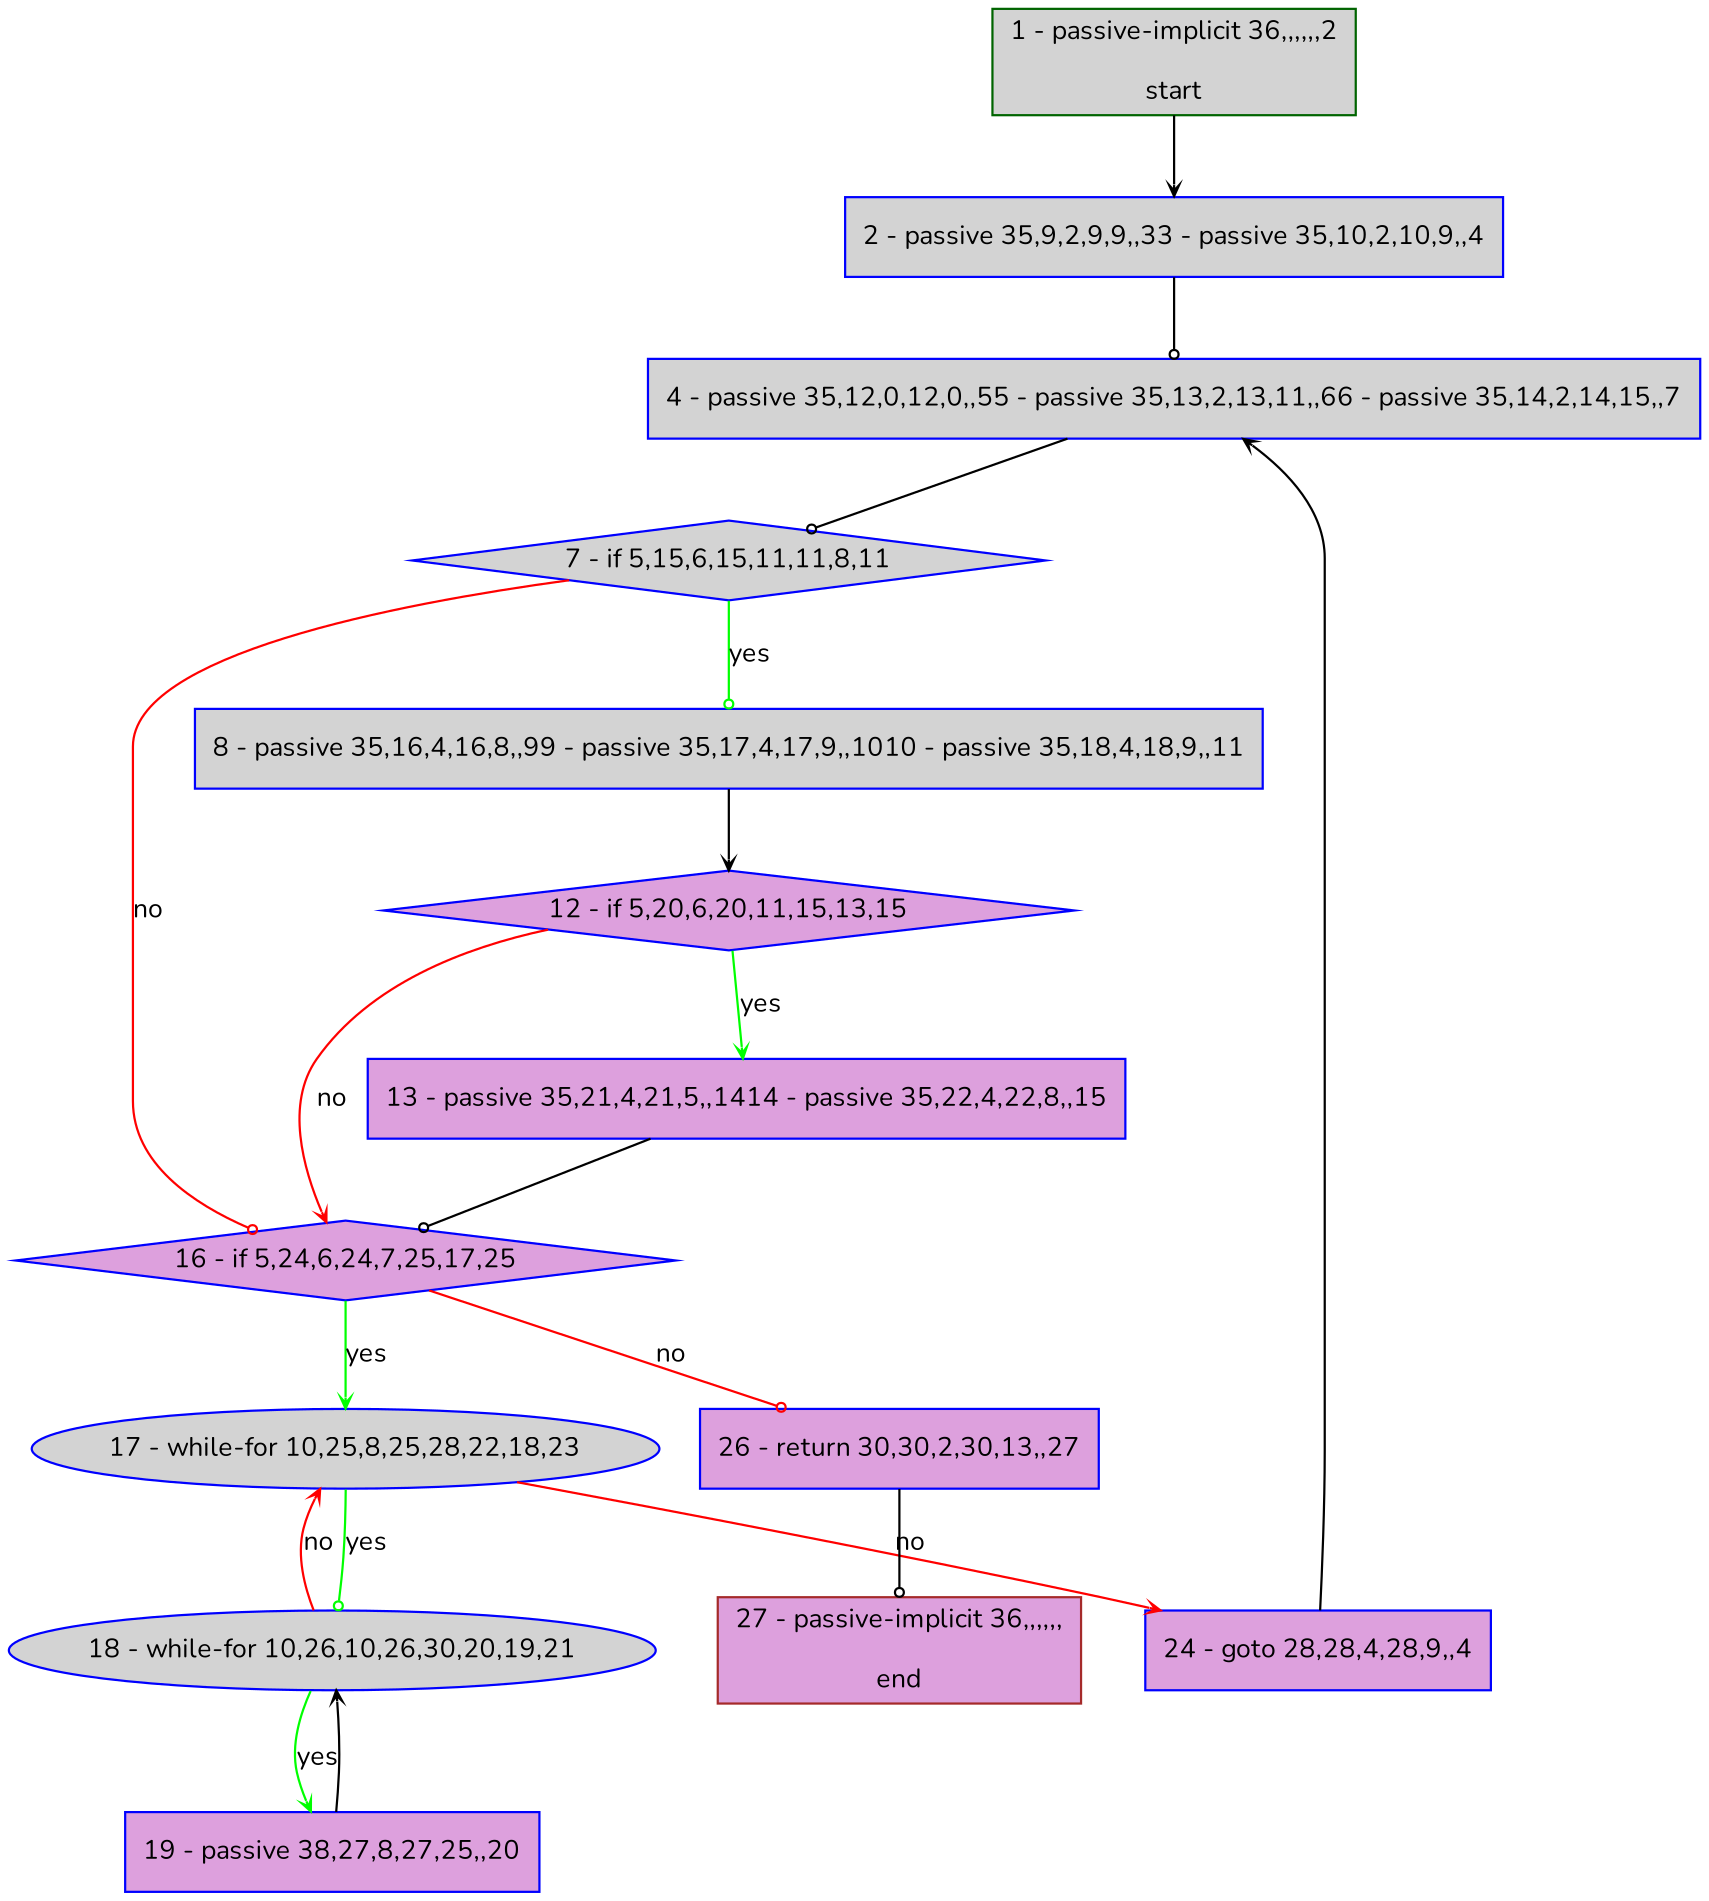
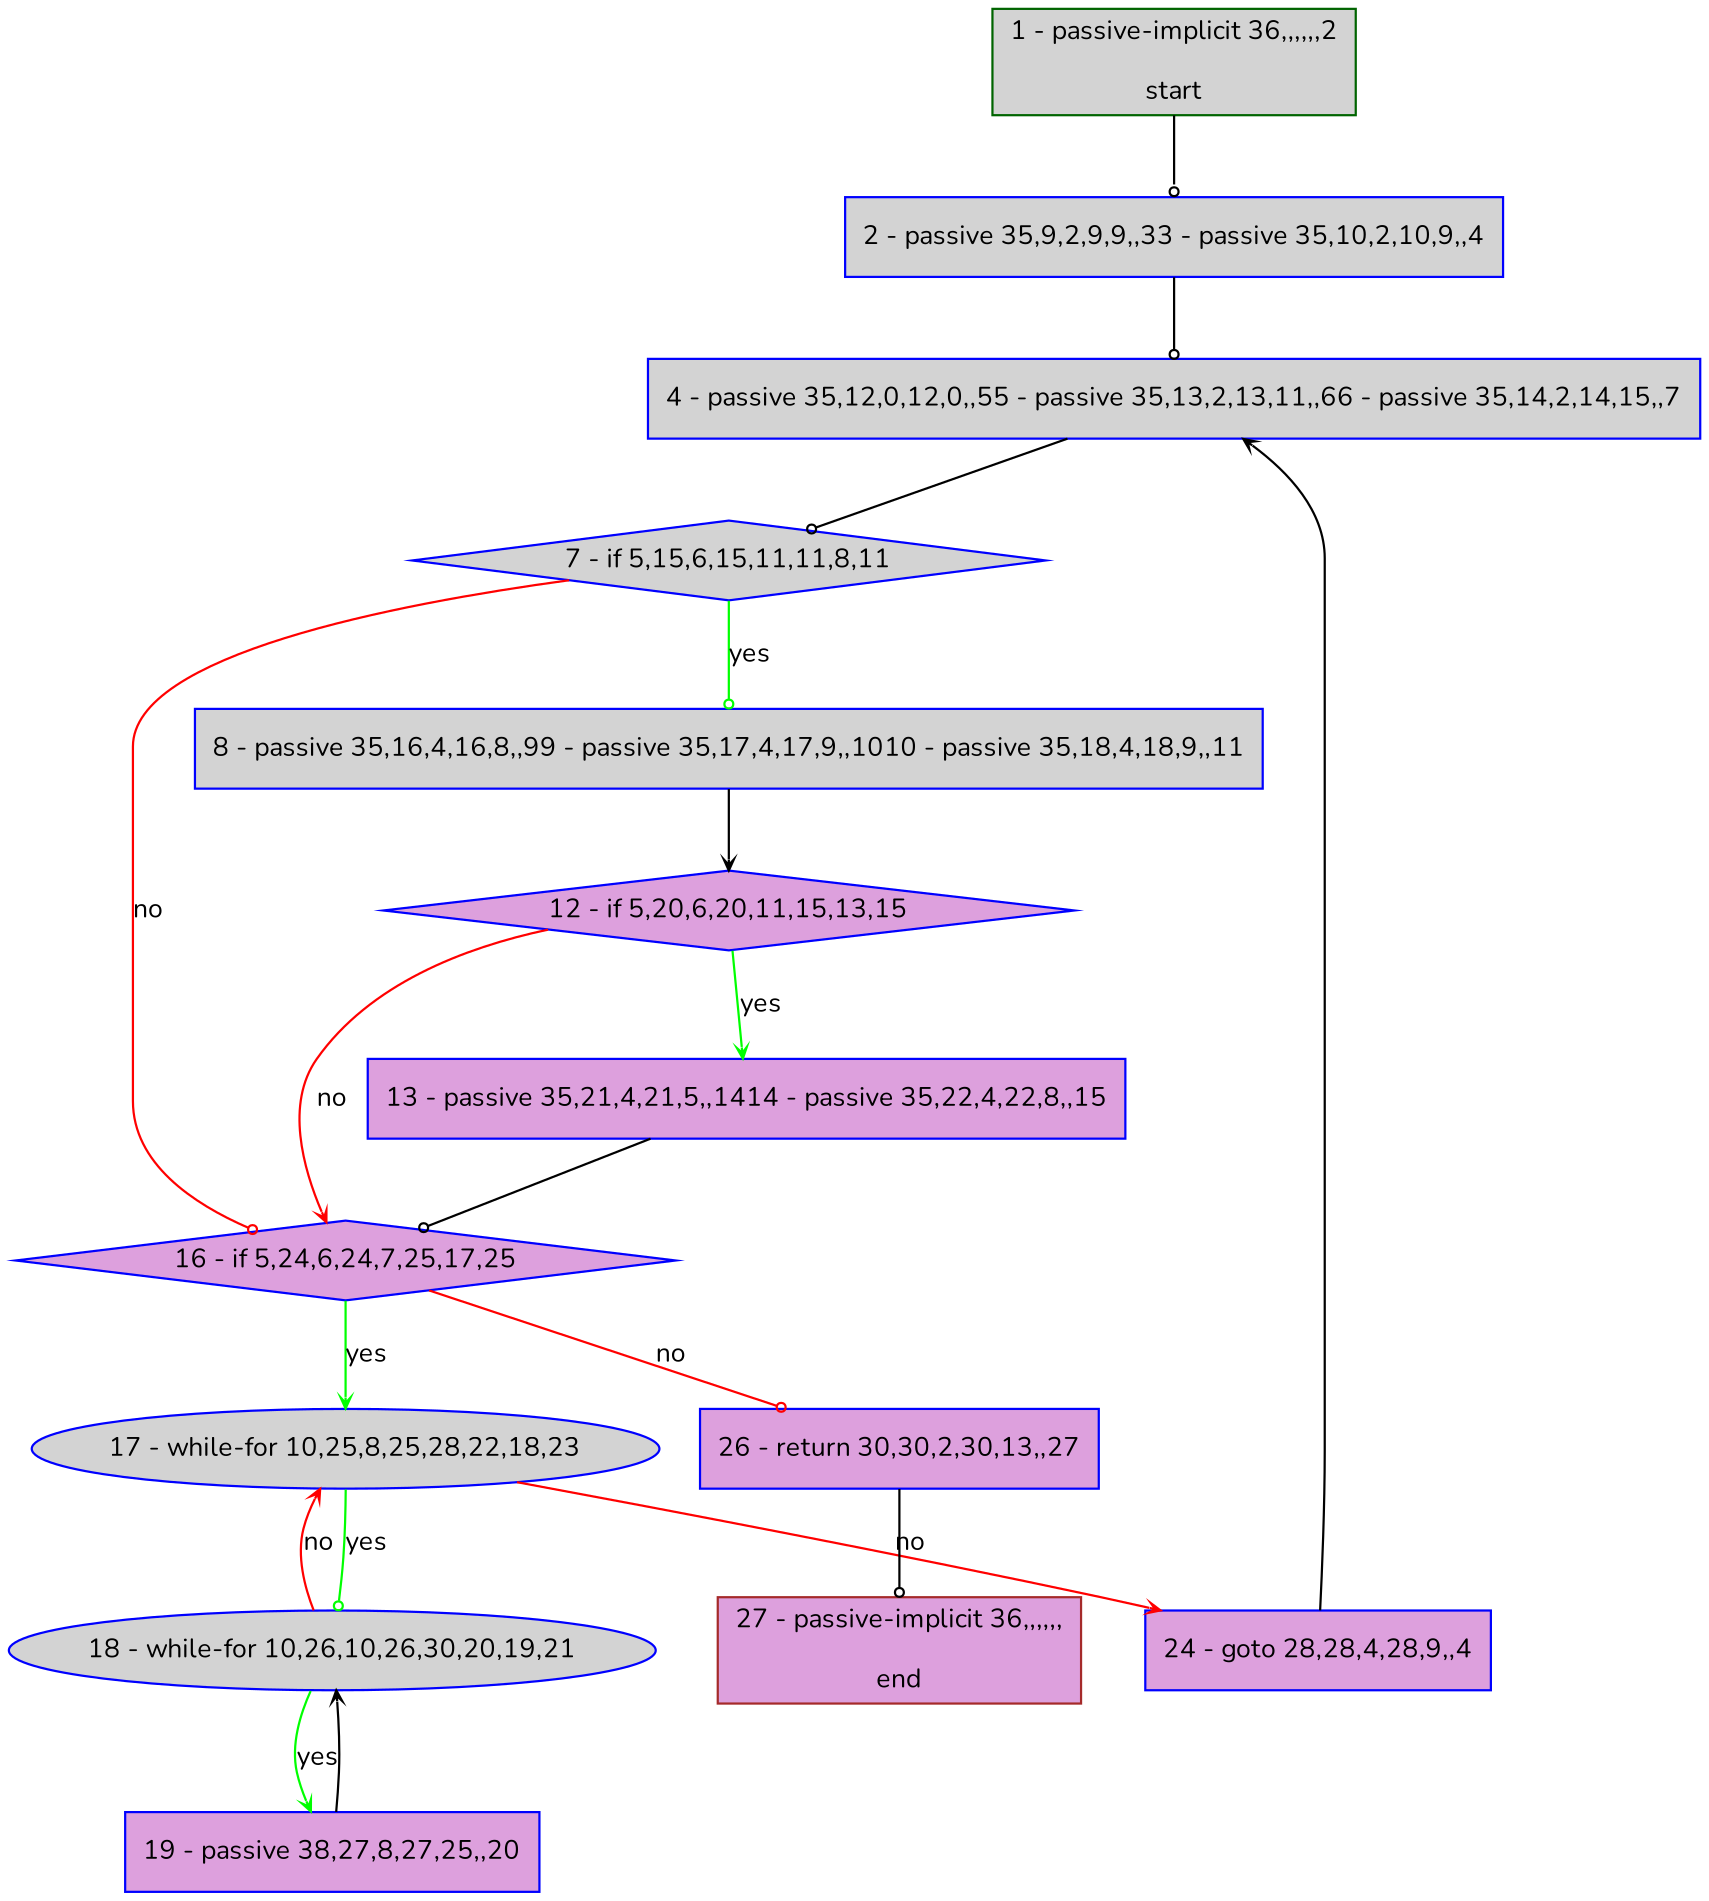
edge "1 - passive-implicit 36,,,,,,2 start" -> "2 - passive 35,9,2,9,9,,33 - passive 35,10,2,10,9,,4": arrowhead vee -> odot
